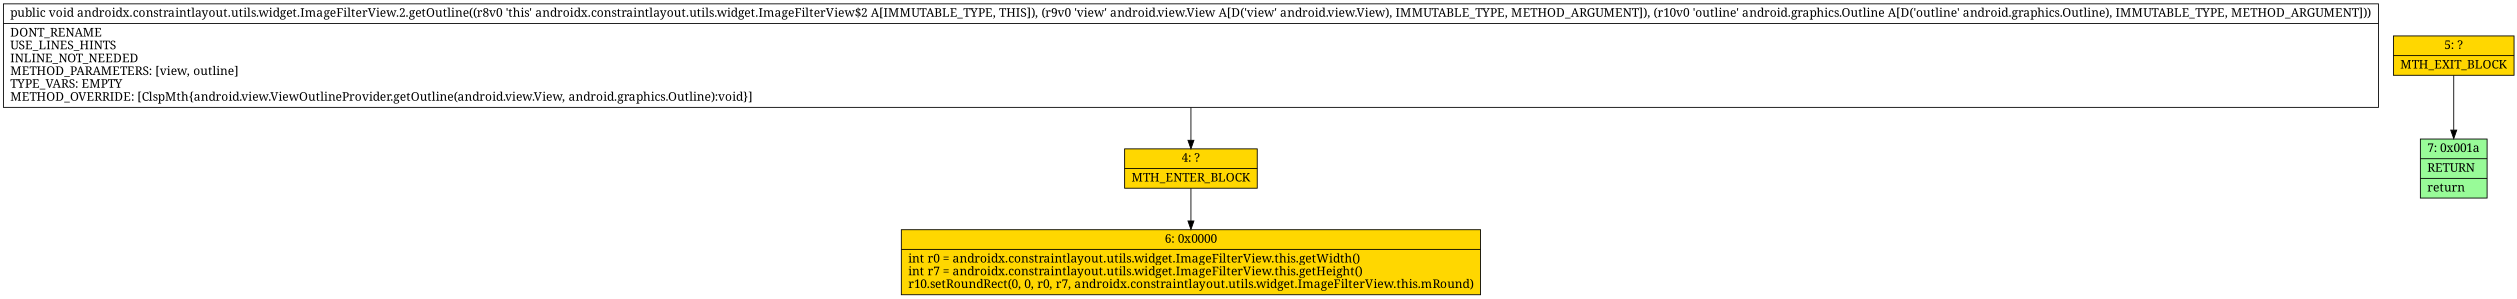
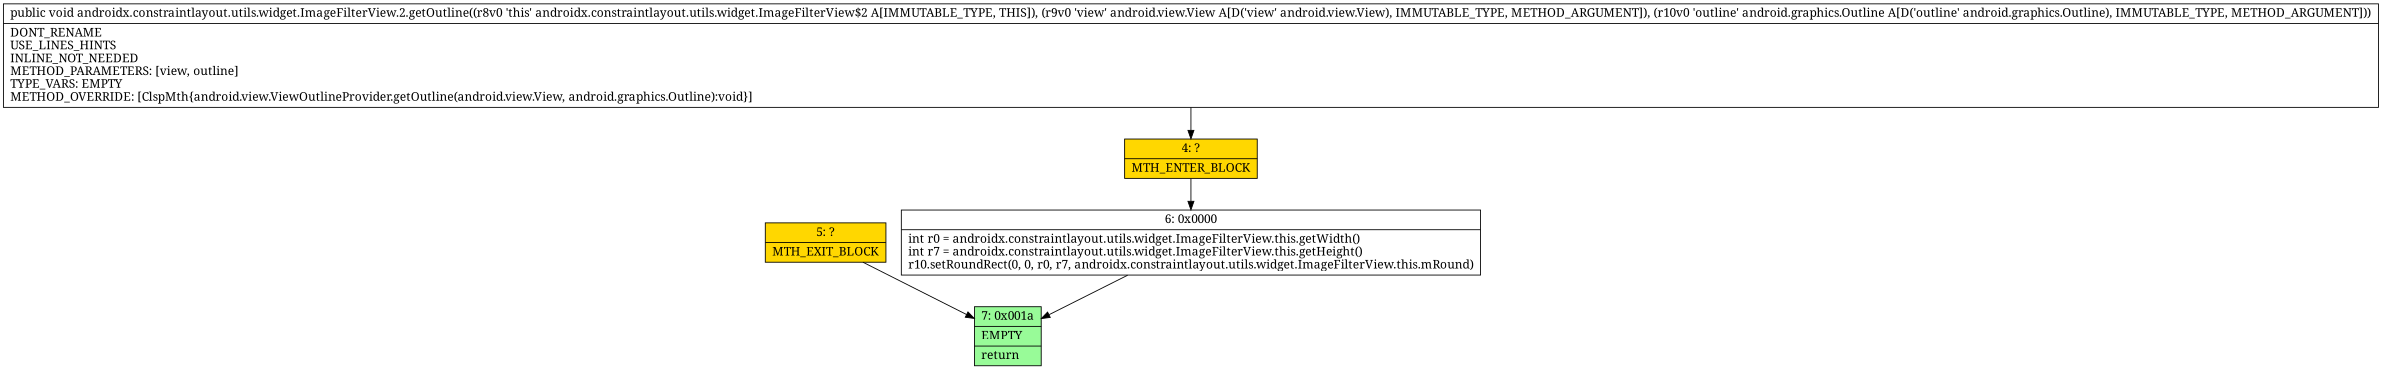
node "7: 0x001a": text "RETURN" -> "EMPTY"
node "6: 0x0000": fillcolor gold -> white
edge "6: 0x0000" -> "7: 0x001a": added
